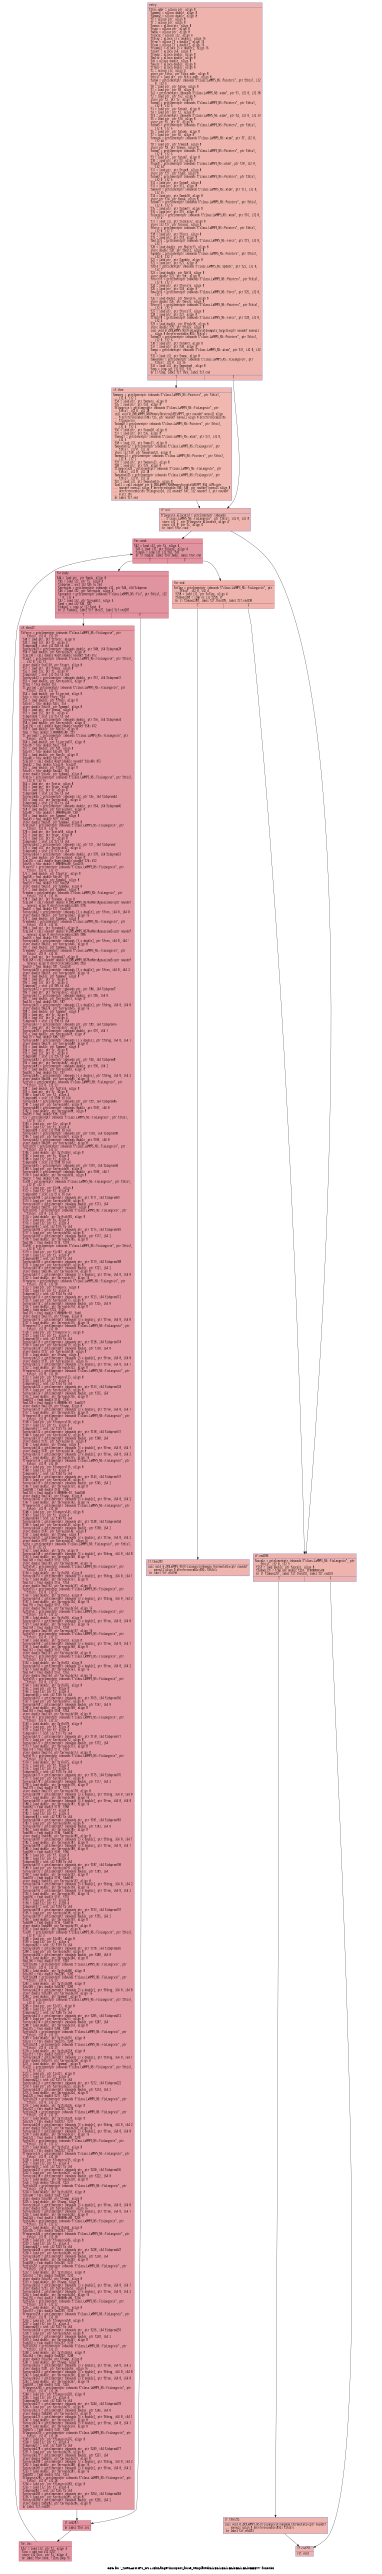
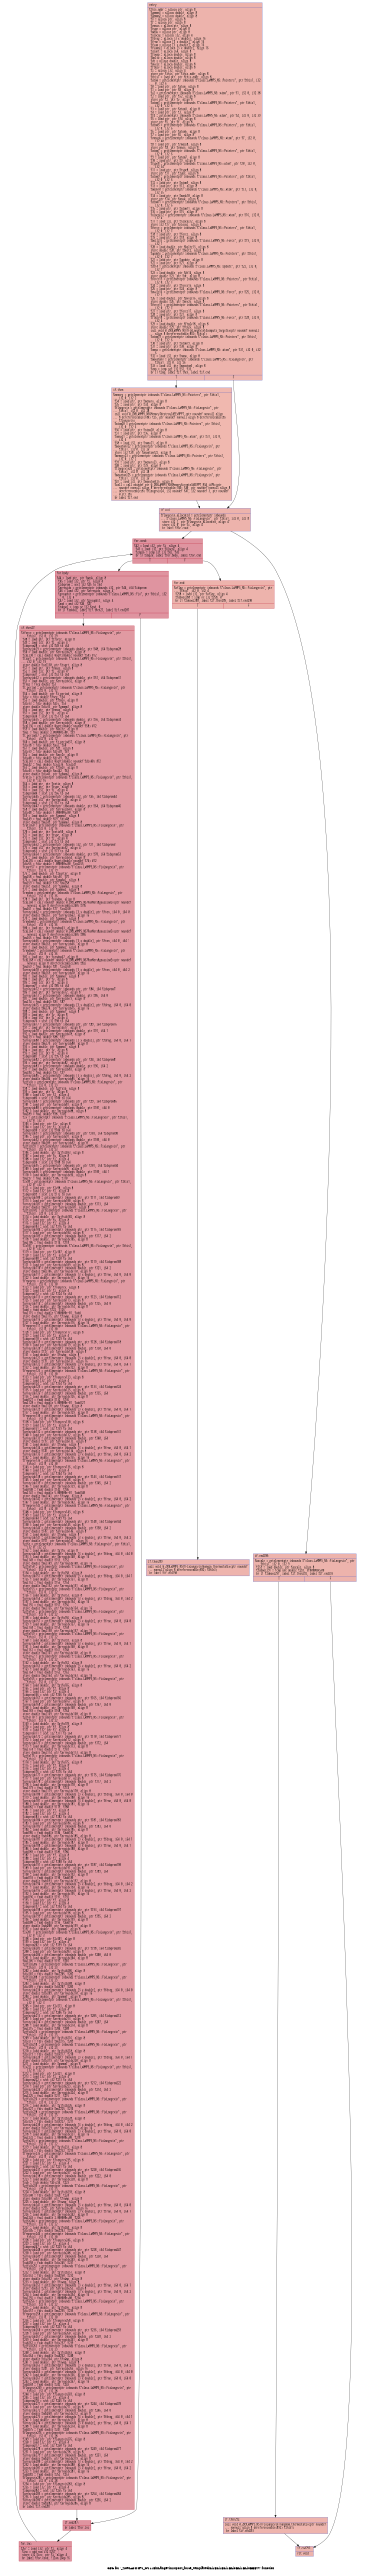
edge "for.end:" -> "if.end290:": removed
